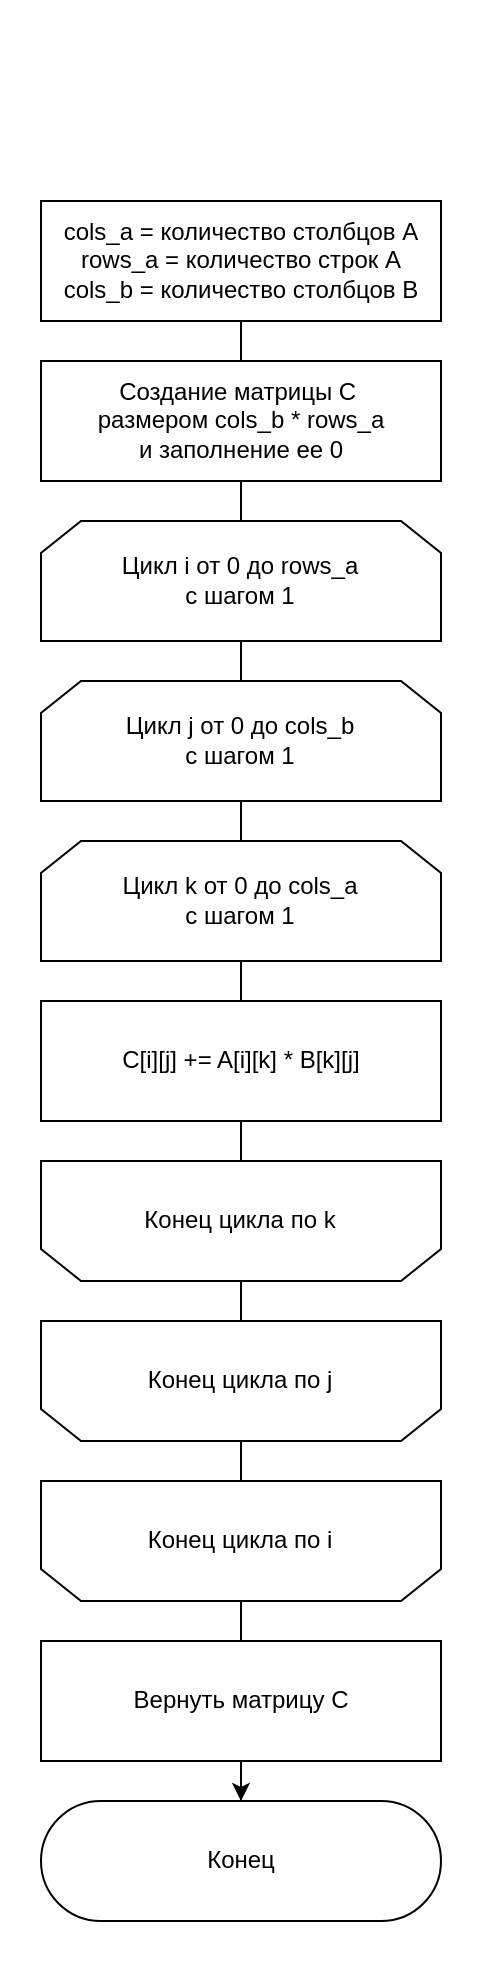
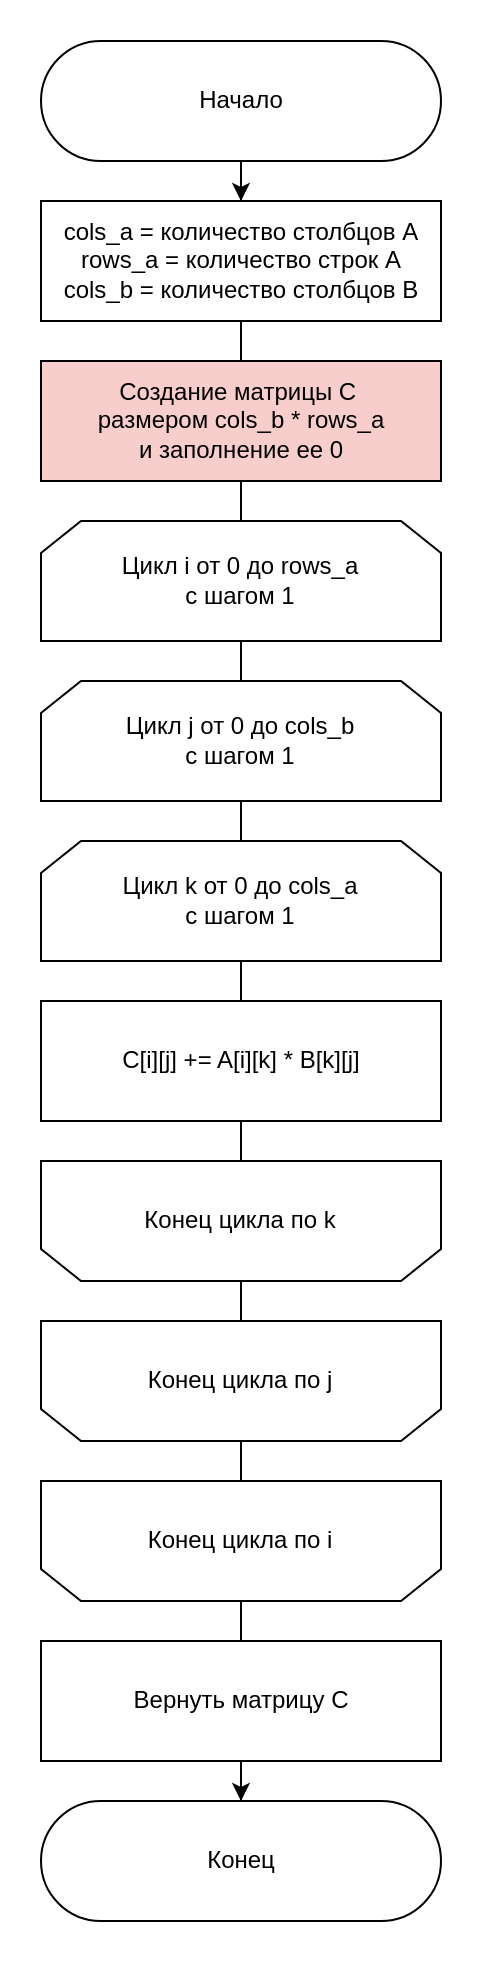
node "Начало": added
edge "Начало" -> "cols_a = количество столбцов A rows_a = количество строк A cols_b = количество столбцов B": added
node "Создание матрицы C размером cols_b * rows_a и заполнение ее 0": fillcolor #ffffff -> #f8cecc
